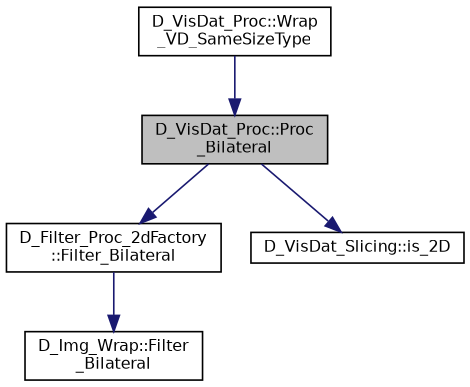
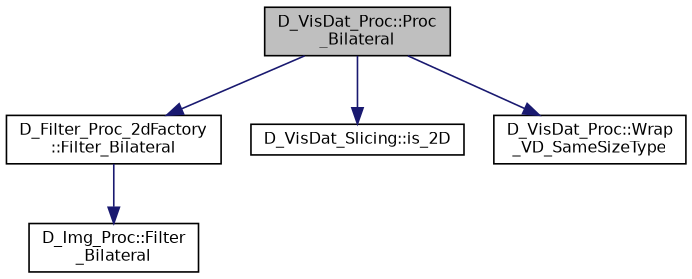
edge "D_VisDat_Proc::Wrap _VD_SameSizeType" -> "D_VisDat_Proc::Proc _Bilateral": reversed
node "D_Img_Wrap::Filter _Bilateral": label "D_Img_Wrap::Filter _Bilateral" -> "D_Img_Proc::Filter _Bilateral"
